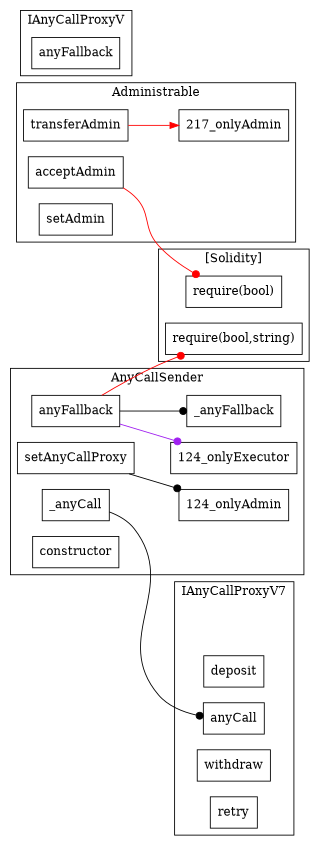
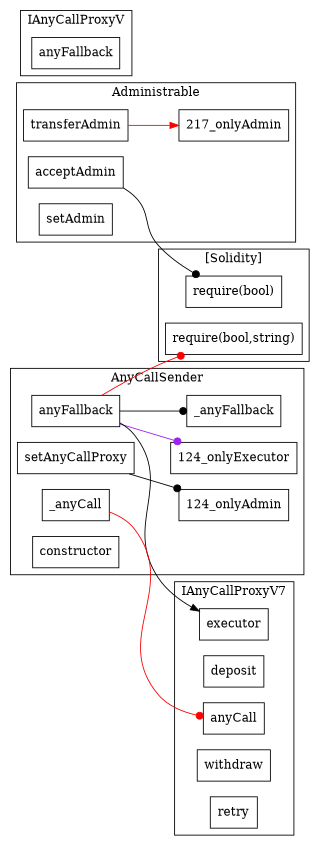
edge "acceptAdmin" -> "require(bool)": color red -> black
edge "_anyCall" -> "anyCall": color black -> red
node "executor": added
